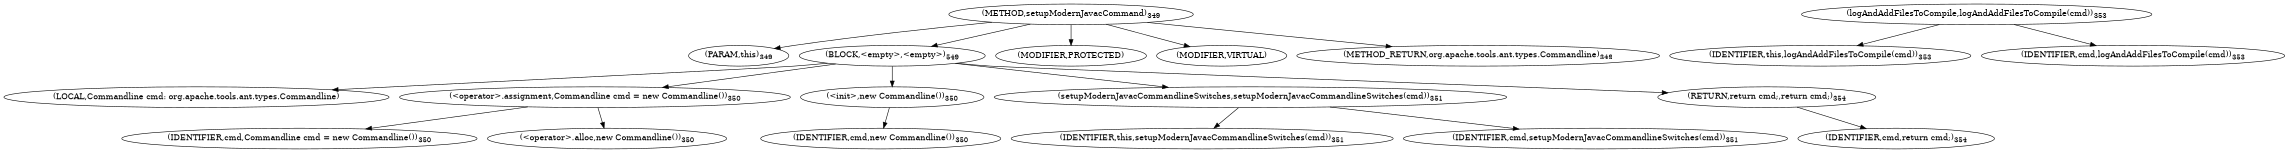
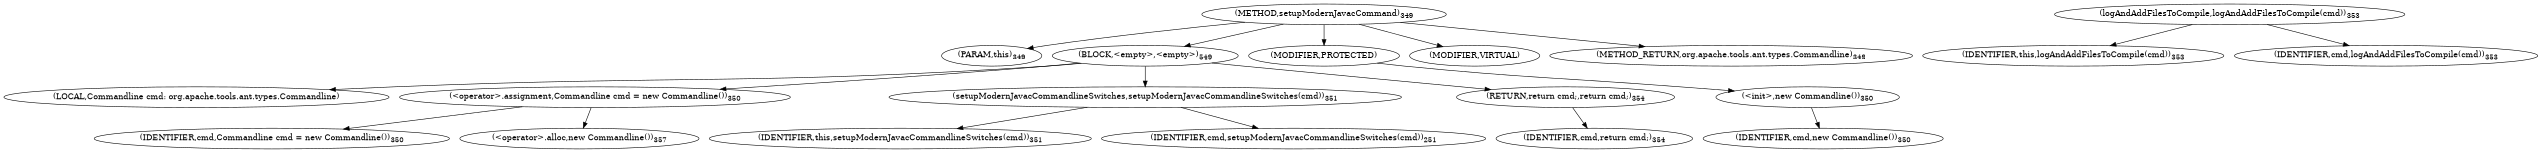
edge "(BLOCK,<empty>,<empty>)" -> "(<init>,new Commandline())": now "(MODIFIER,PROTECTED)" -> "(<init>,new Commandline())"
node "(<operator>.alloc,new Commandline())": text "350" -> "357"
node "(IDENTIFIER,cmd,setupModernJavacCommandlineSwitches(cmd))": text "351" -> "251"
